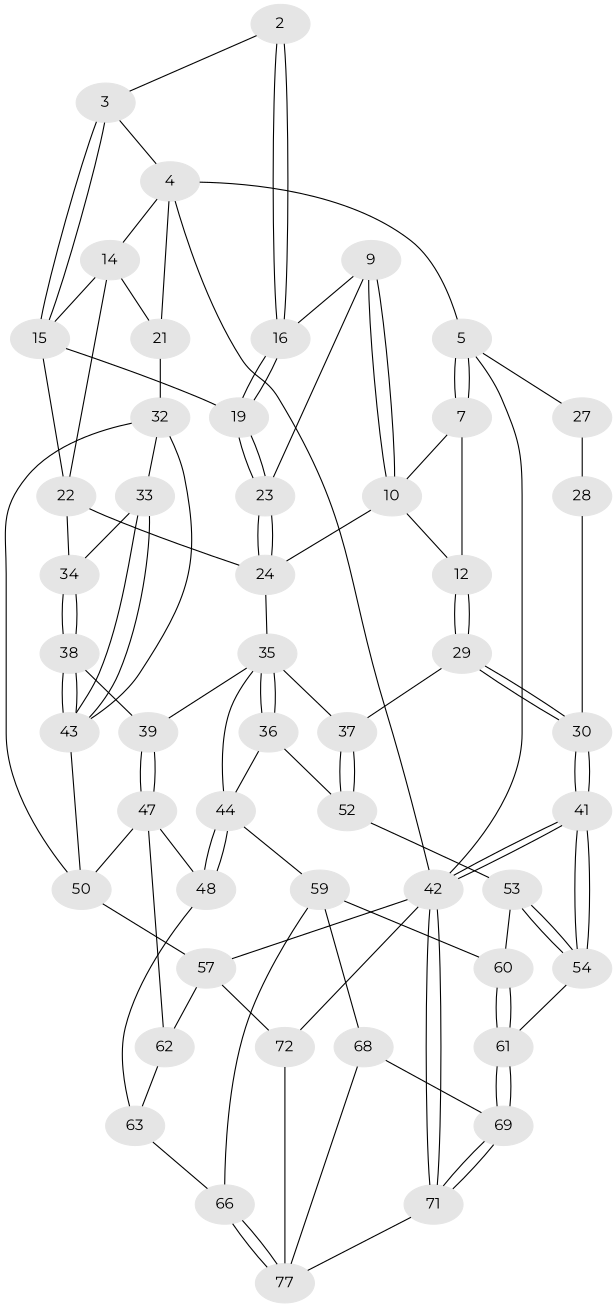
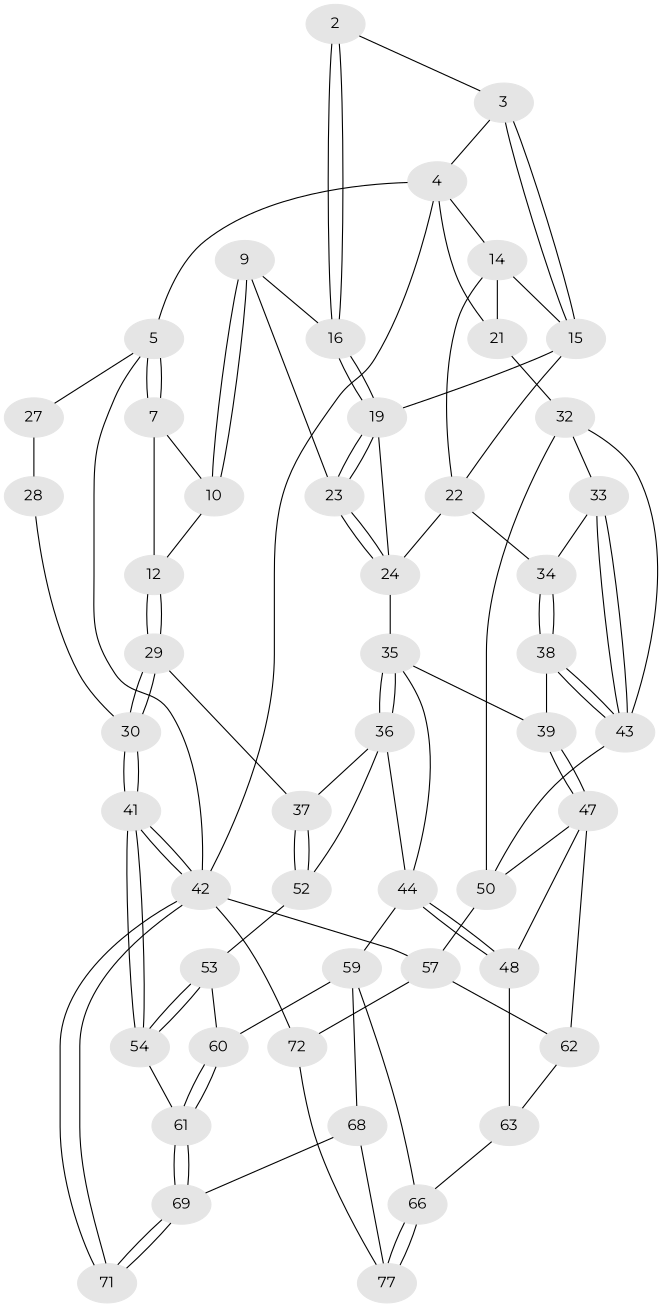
edge "10" -- "24": now "19" -- "24"
edge "35" -- "37": now "36" -- "37"
edge "71" -- "77": removed
